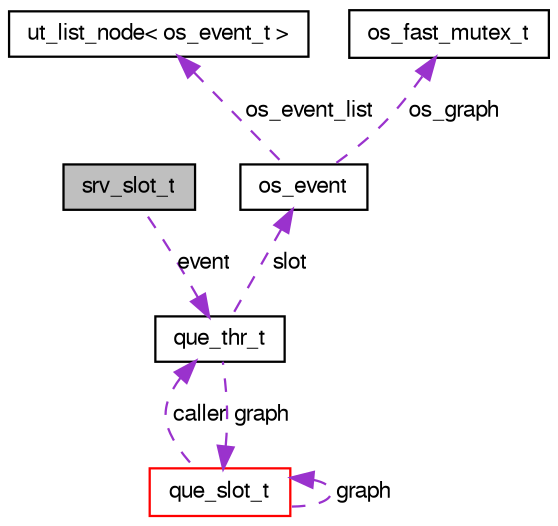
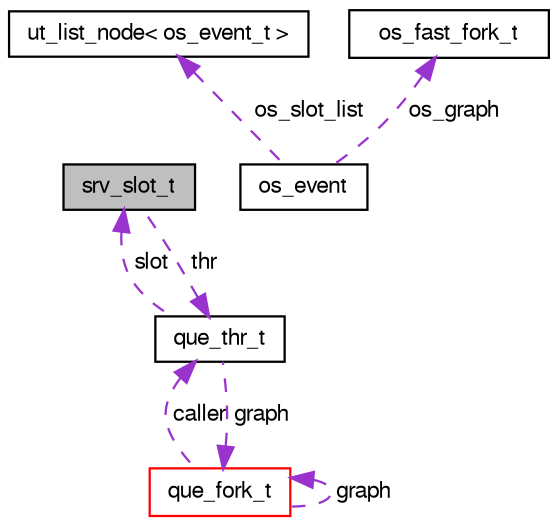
node "os_fast_mutex_t": label "os_fast_mutex_t" -> "os_fast_fork_t"
edge "os_event" -> "ut_list_node< os_event_t >": label " os_event_list" -> " os_slot_list"
edge "srv_slot_t" -> "que_thr_t": label " event" -> " thr"
edge "que_thr_t" -> "os_event": now "que_thr_t" -> "srv_slot_t"
node "que_slot_t": label "que_slot_t" -> "que_fork_t"
